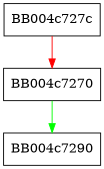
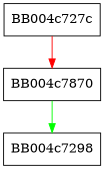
node "BB004c7270": label "BB004c7270" -> "BB004c7870"
node "BB004c7290": label "BB004c7290" -> "BB004c7298"
